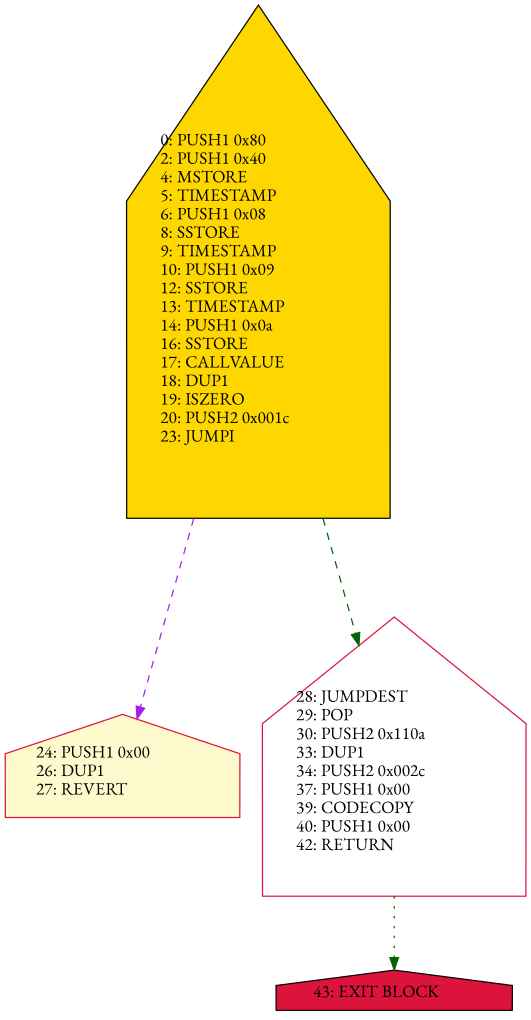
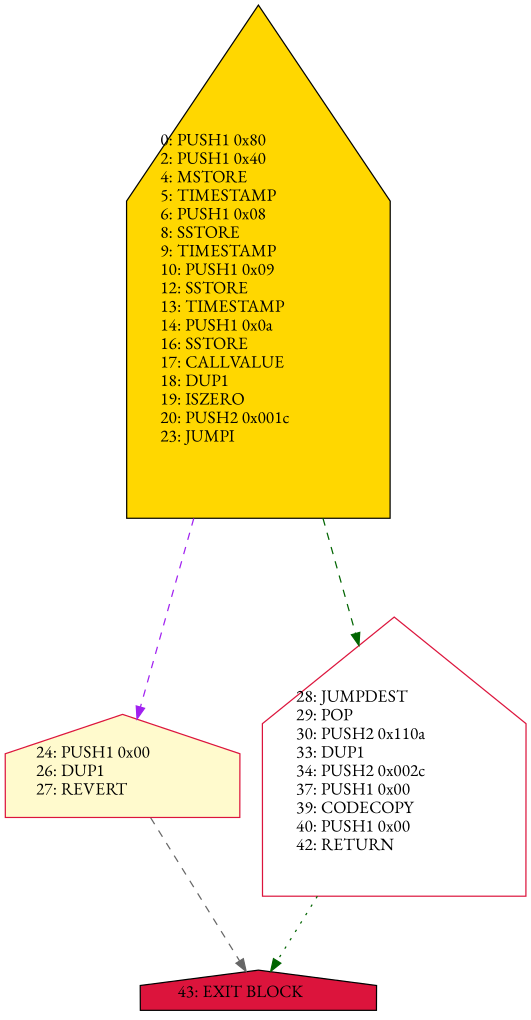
edge "24: PUSH1 0x00 26: DUP1 27: REVERT" -> "43: EXIT BLOCK": added
